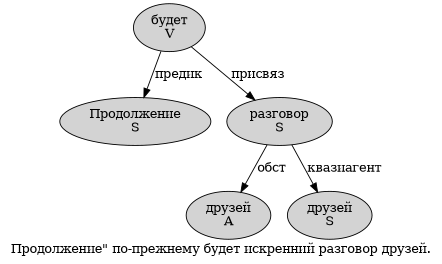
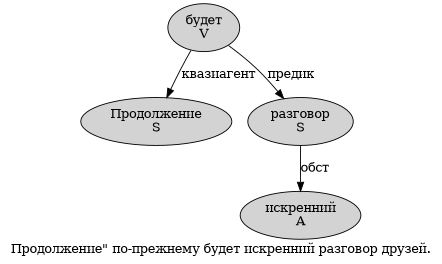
edge "будет V" -> "Продолжение S": label "предик" -> "квазиагент"
edge "будет V" -> "разговор S": label "присвяз" -> "предик"
node "друзей A": label "друзей A" -> "искренний A"
node "друзей S": removed
